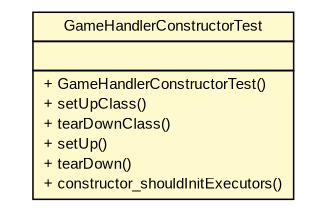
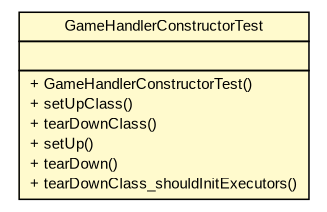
node "GameHandlerConstructorTest": text "+ constructor_shouldInitExecutors()" -> "+ tearDownClass_shouldInitExecutors()"
